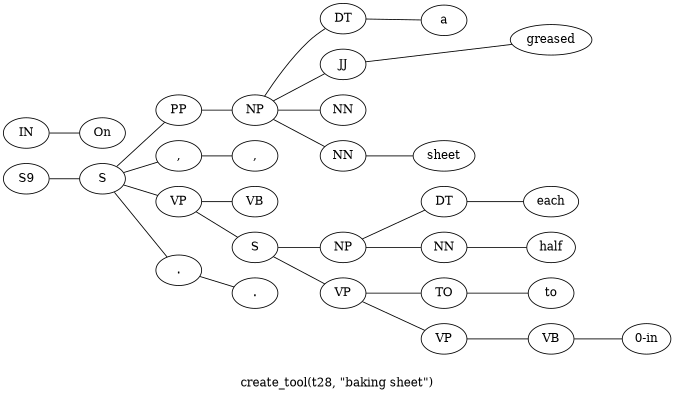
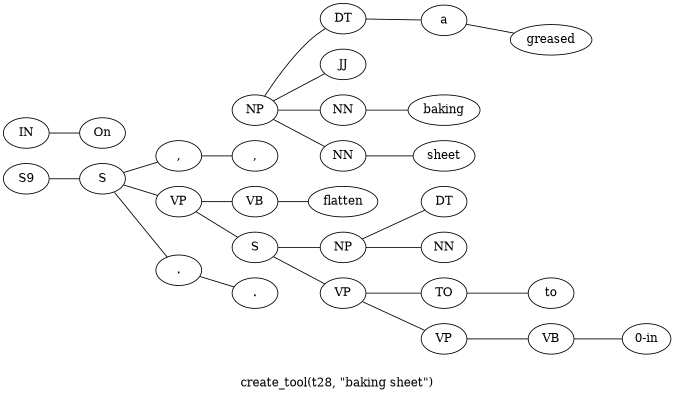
edge "greased" -- "JJ": now "greased" -- "a"
node "PP": removed
node "baking": added
node "flatten": added
node "each": removed
node "half": removed
